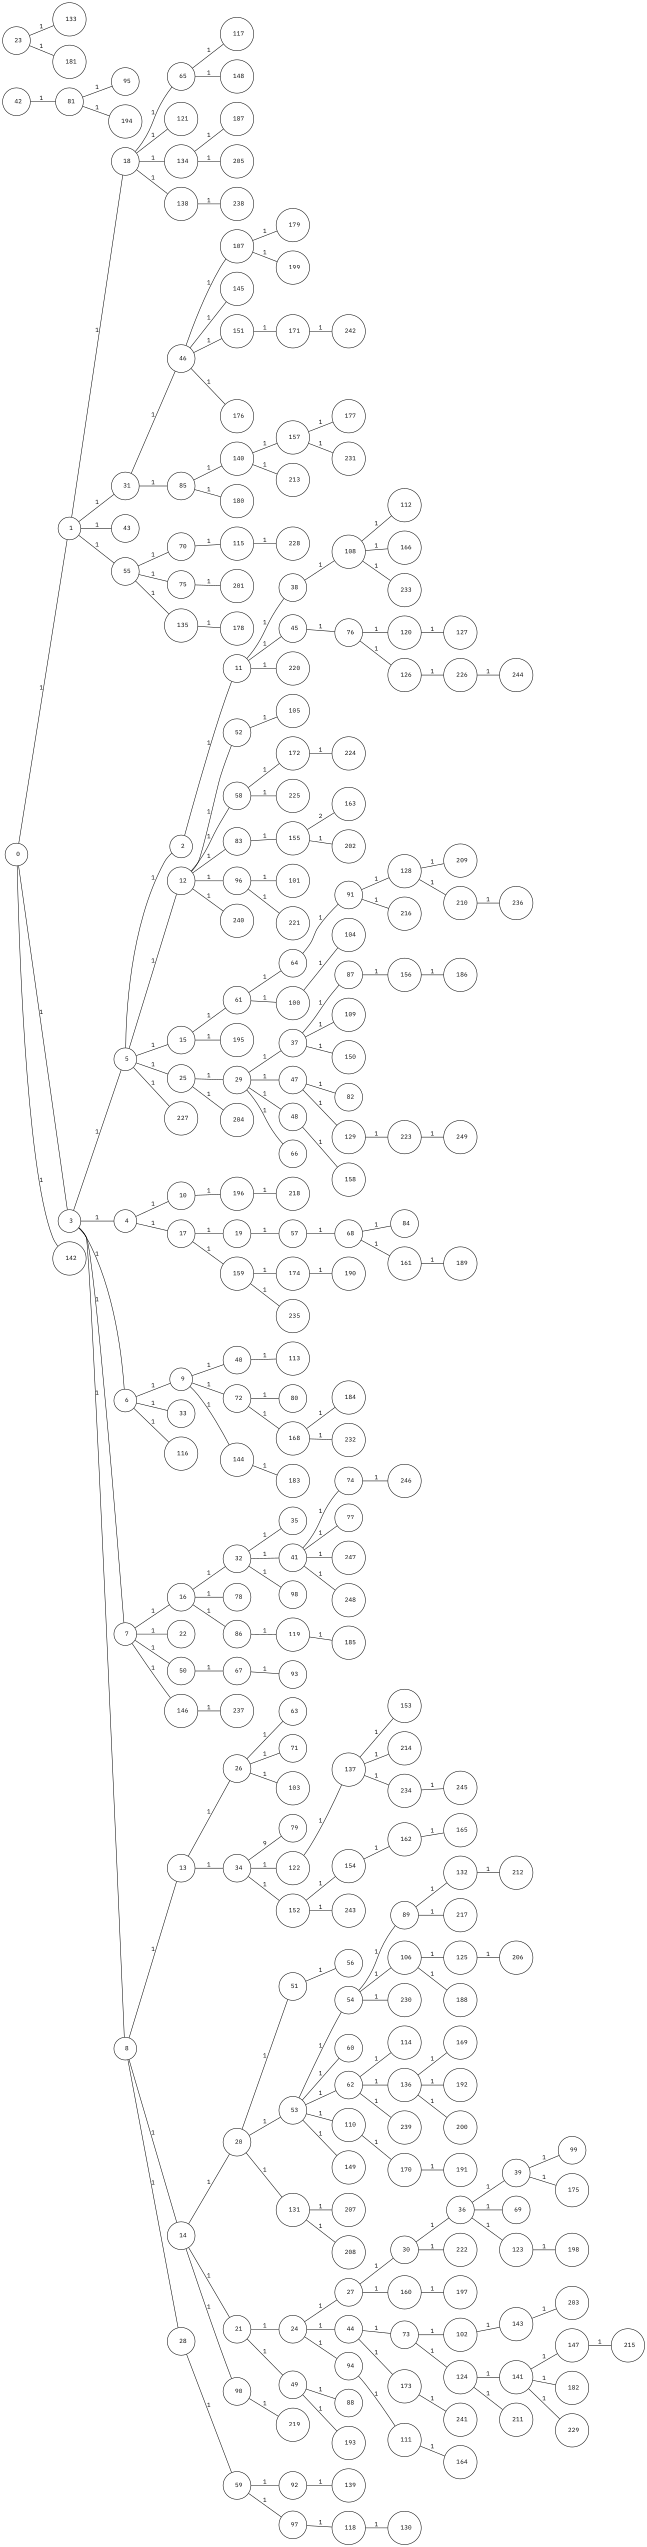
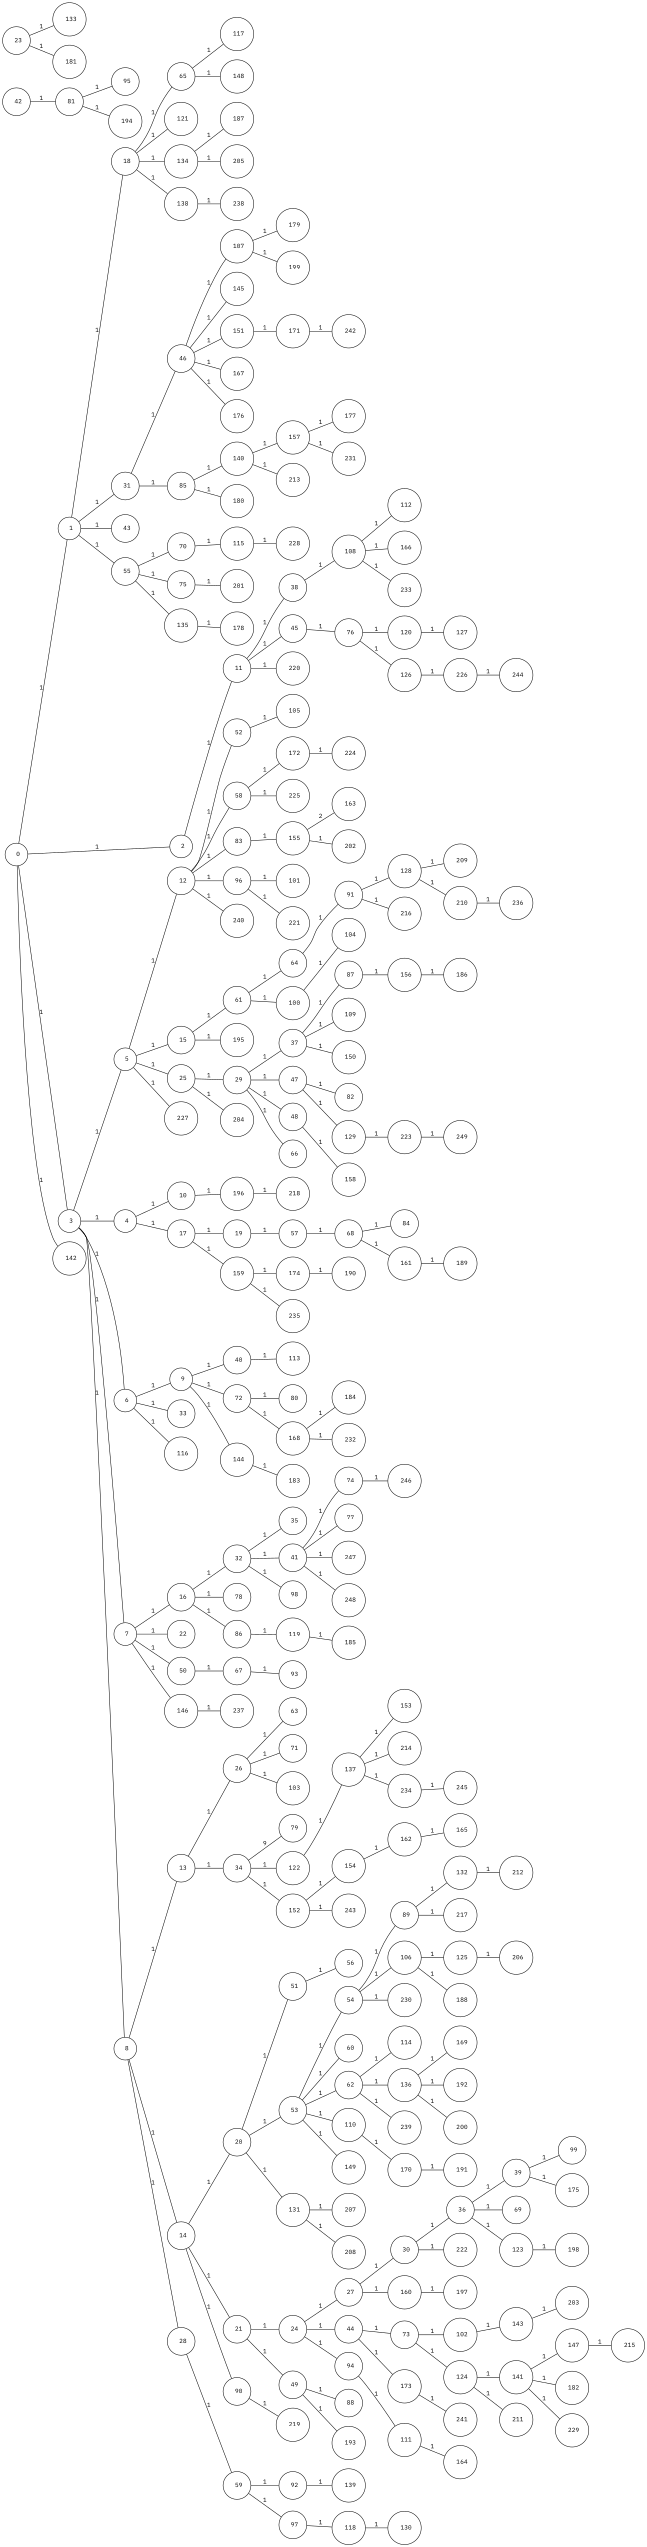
node "167": added
edge "2" -- "5": now "2" -- "0"
